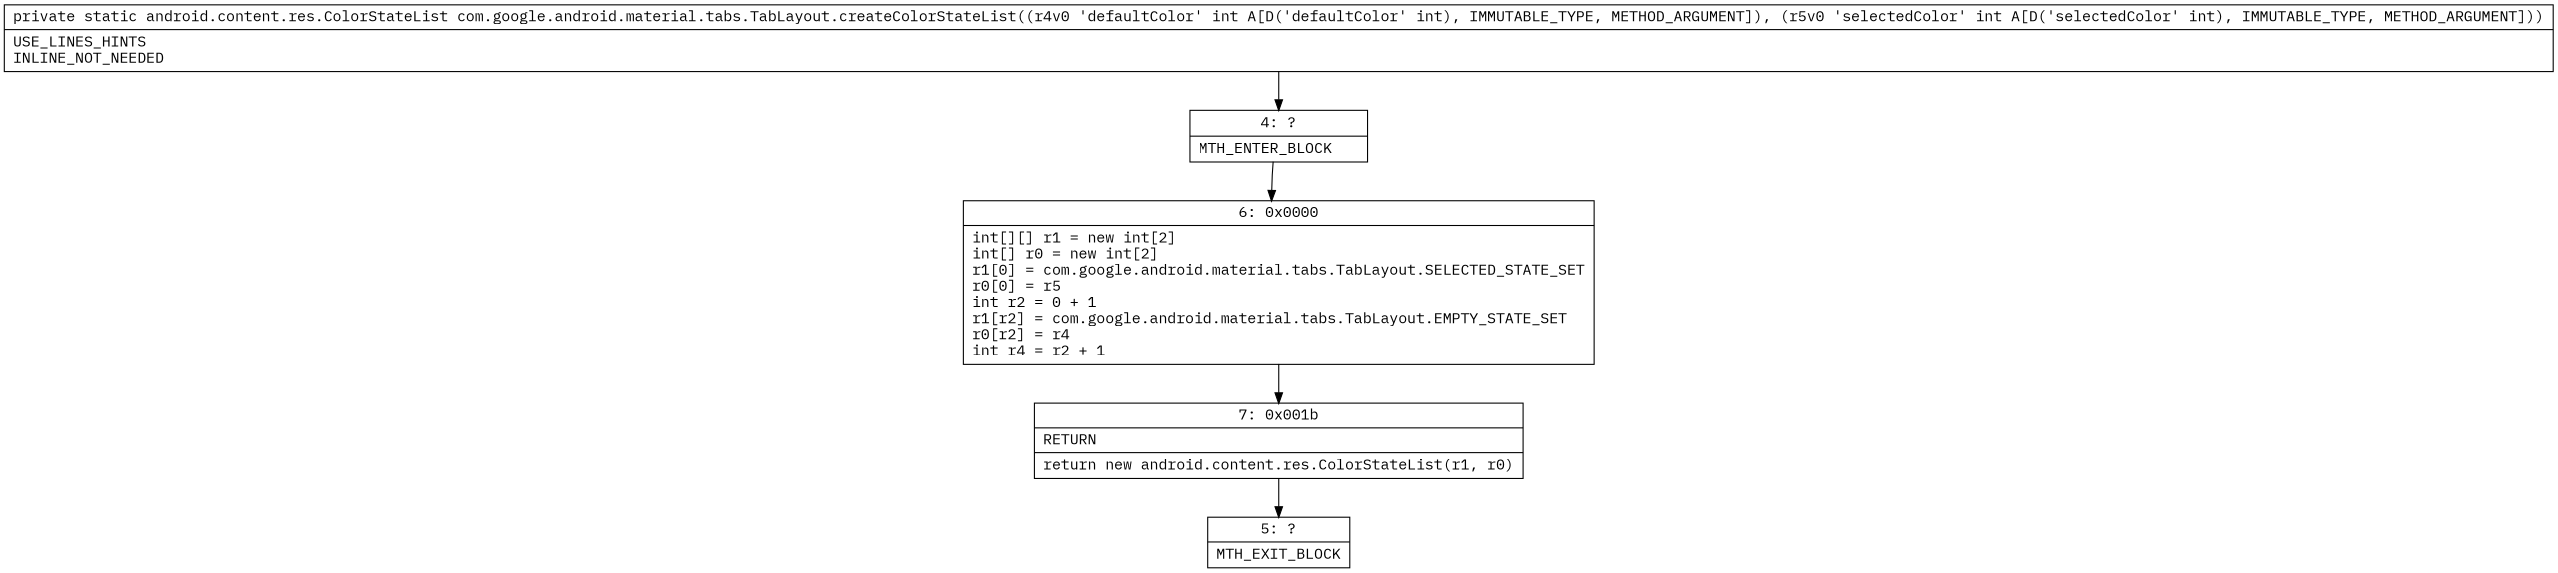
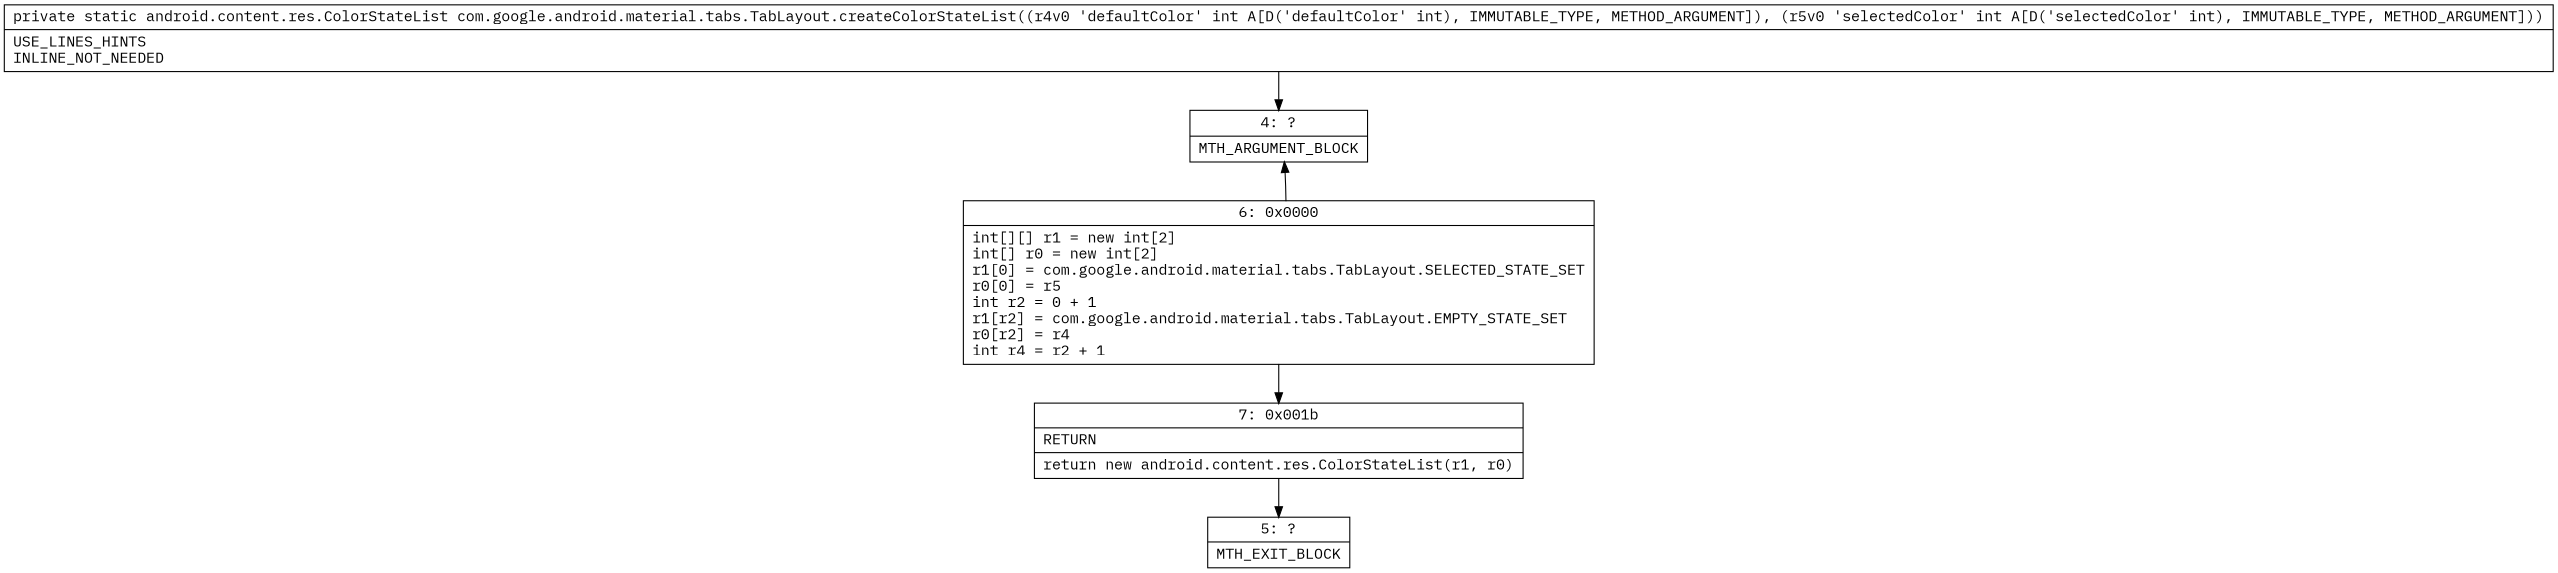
node "4: ?": text "MTH_ENTER_BLOCK" -> "MTH_ARGUMENT_BLOCK"
edge "4: ?" -> "6: 0x0000": reversed
